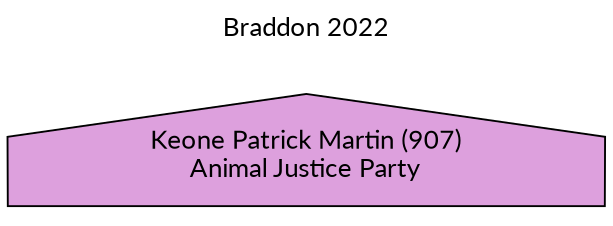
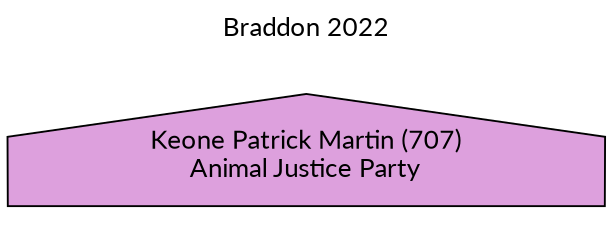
node "Keone Patrick Martin (907) Animal Justice Party": label "Keone Patrick Martin (907) Animal Justice Party" -> "Keone Patrick Martin (707) Animal Justice Party"
